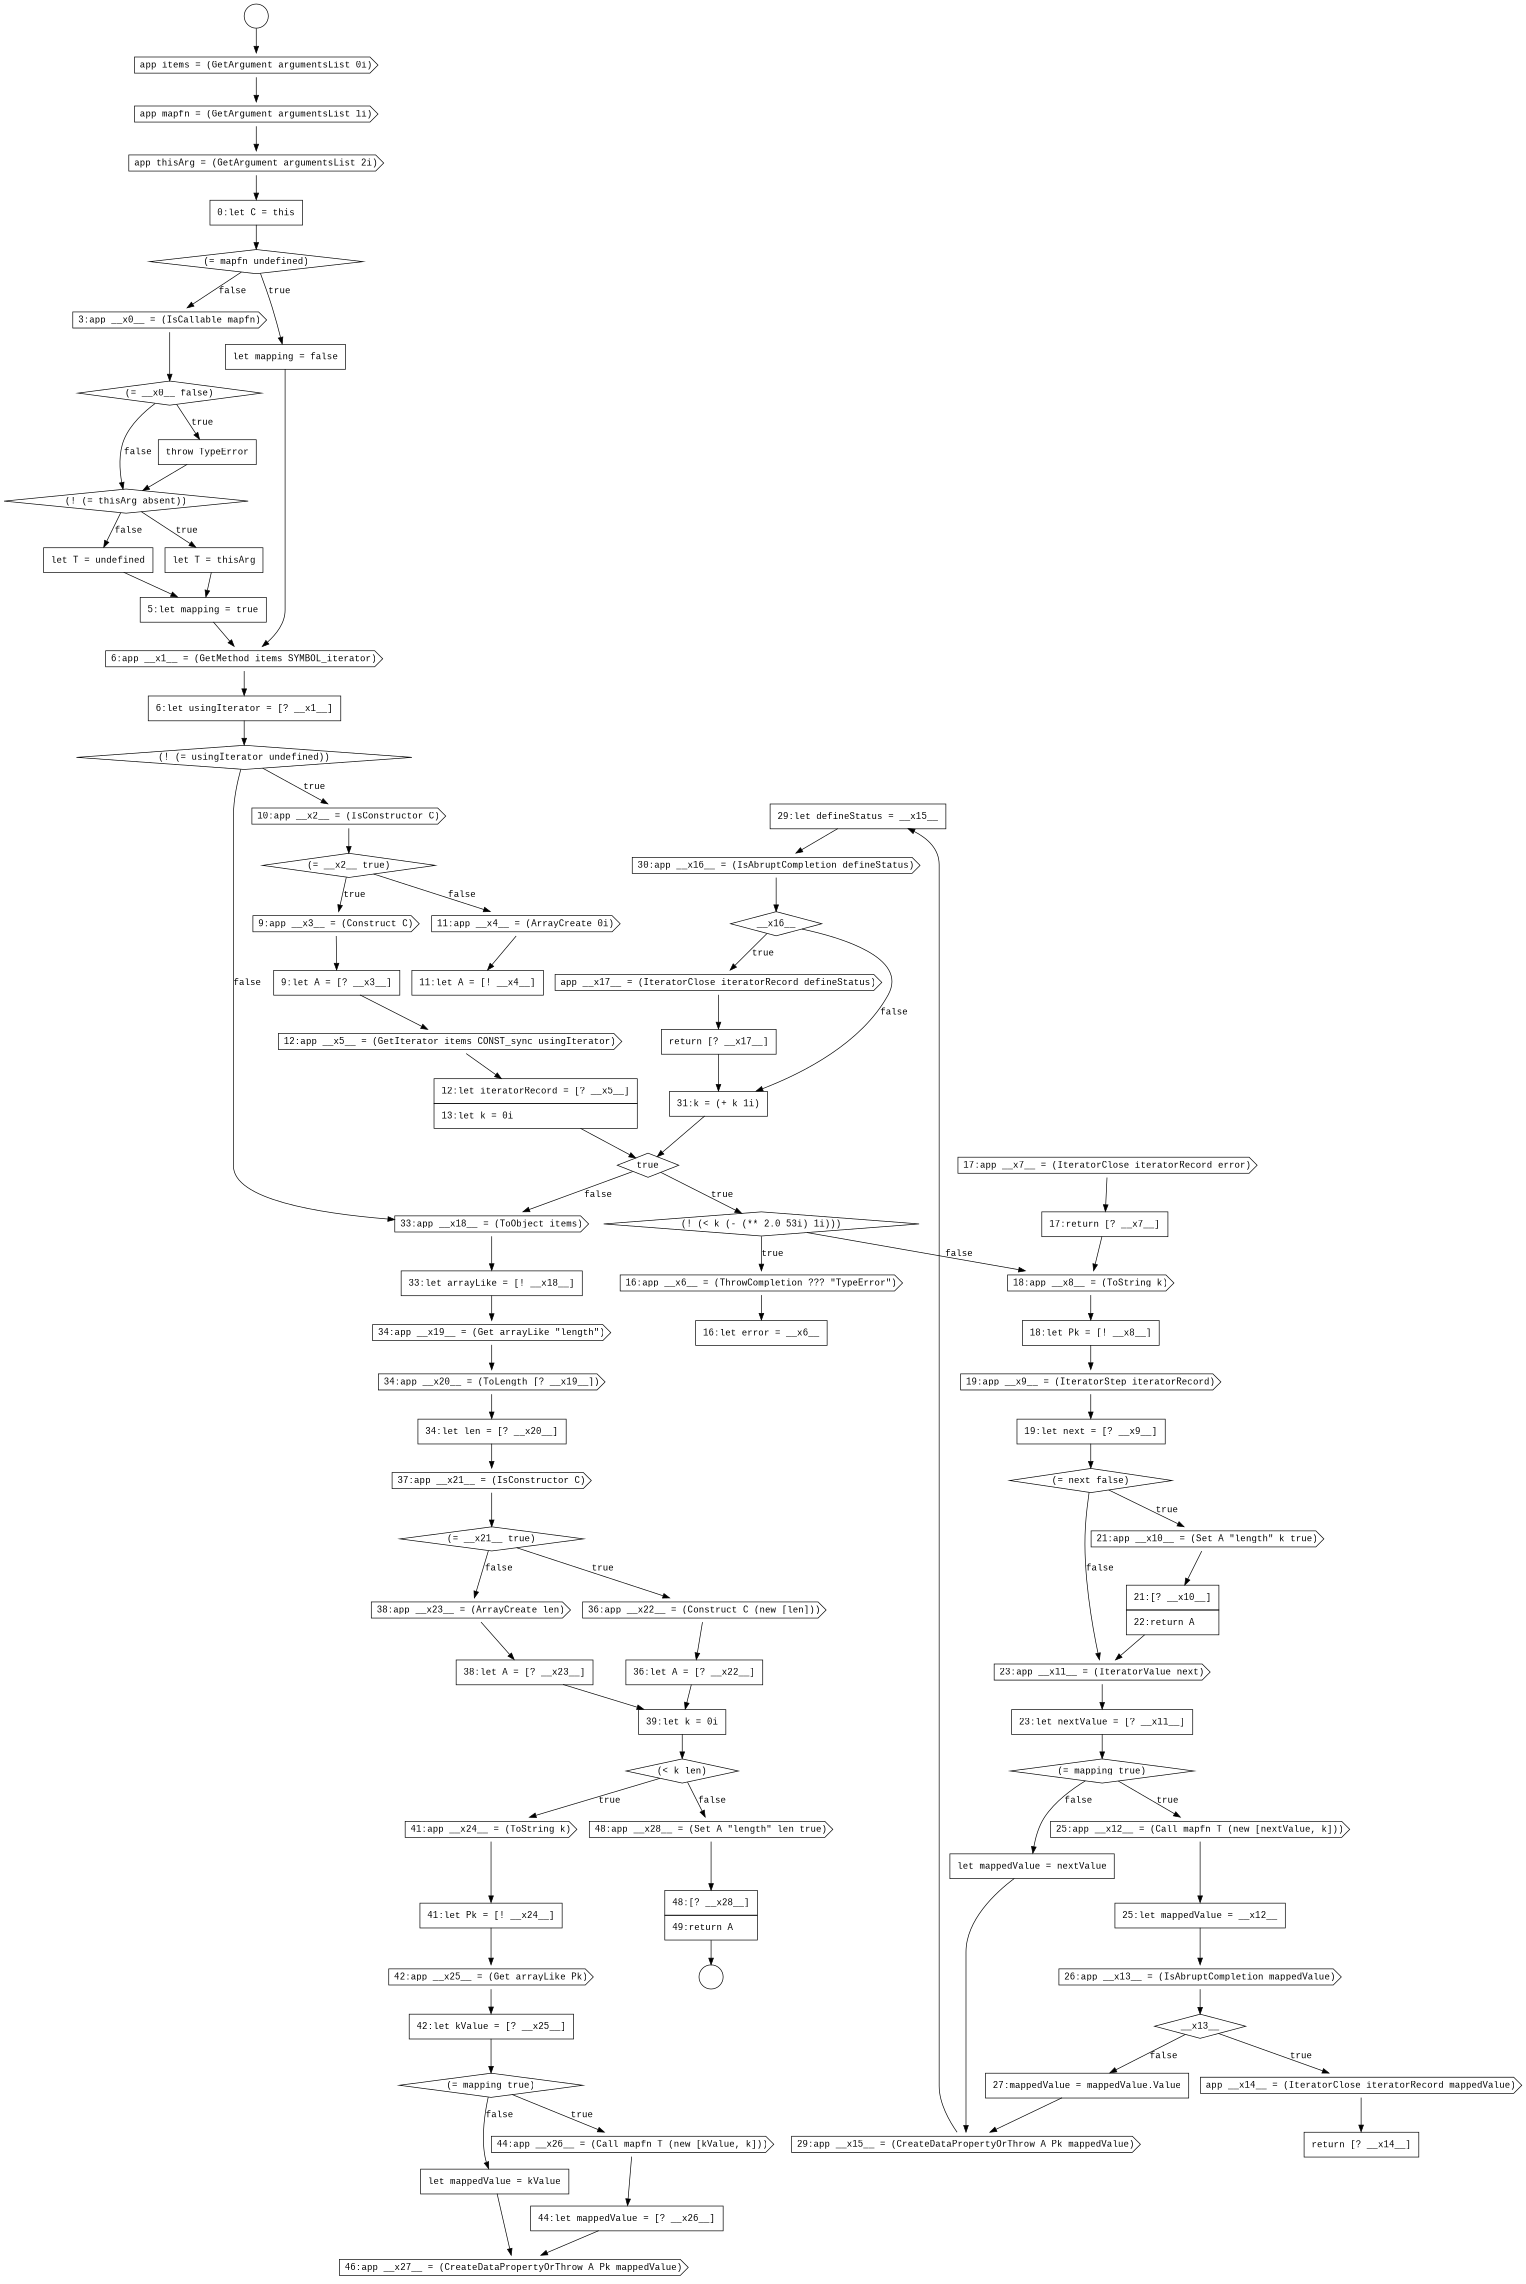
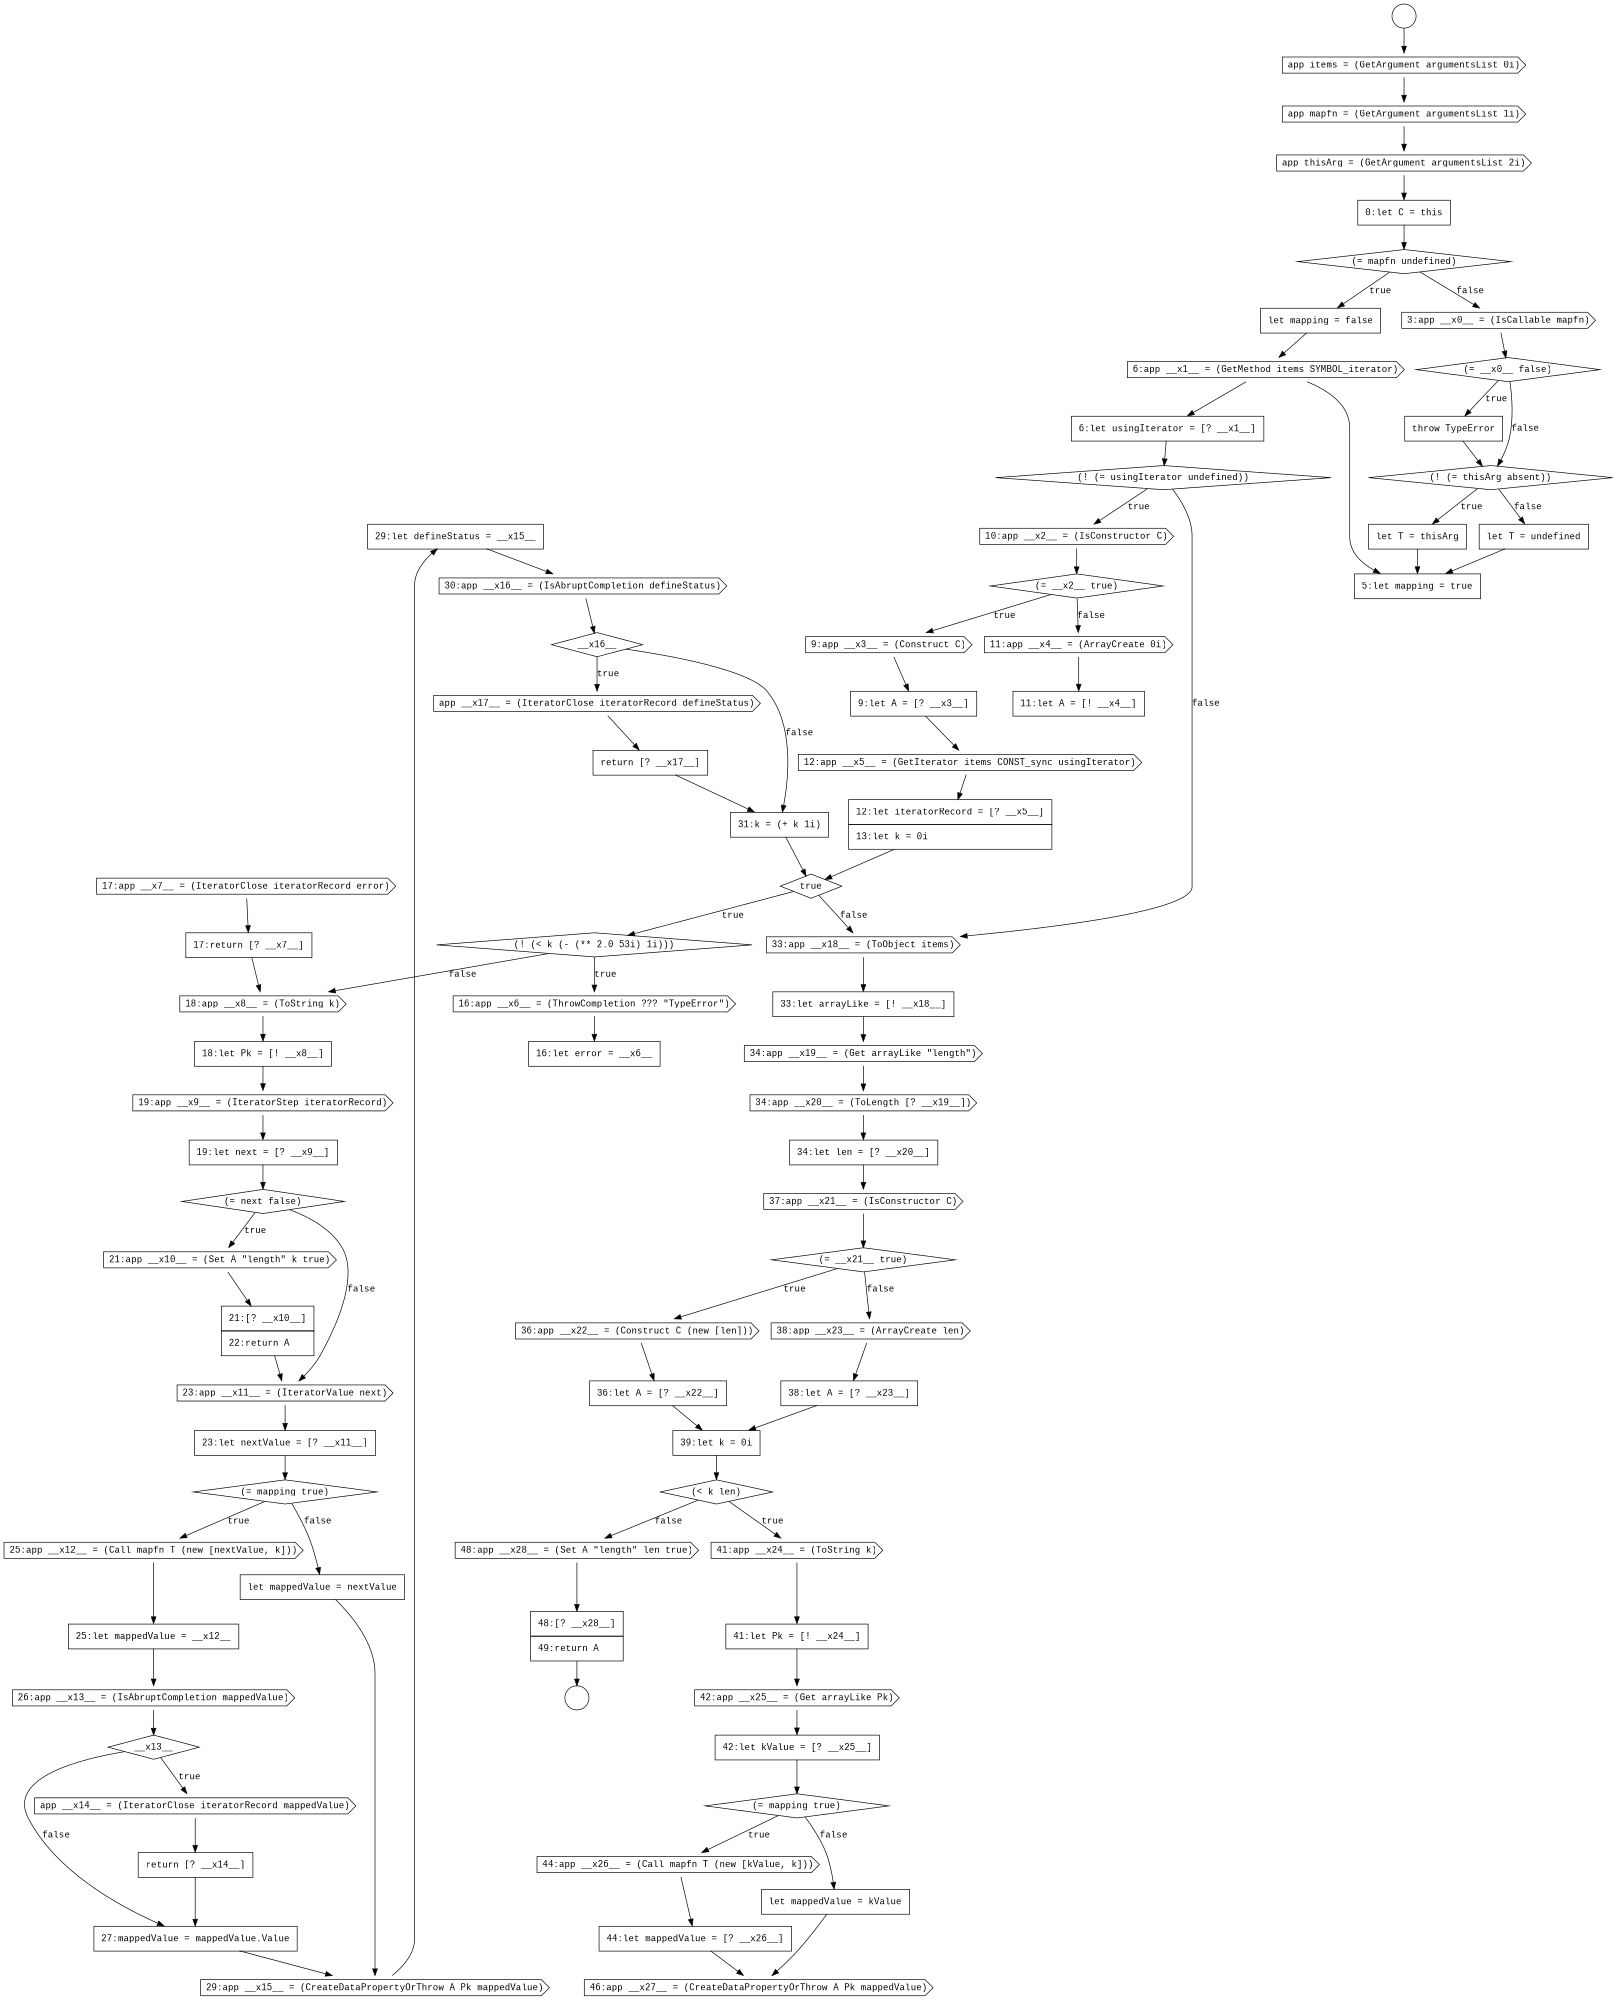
edge "5:let mapping = true" -> "6:app __x1__ = (GetMethod items SYMBOL_iterator)": reversed
edge "return [? __x14__]" -> "27:mappedValue = mappedValue.Value": added
